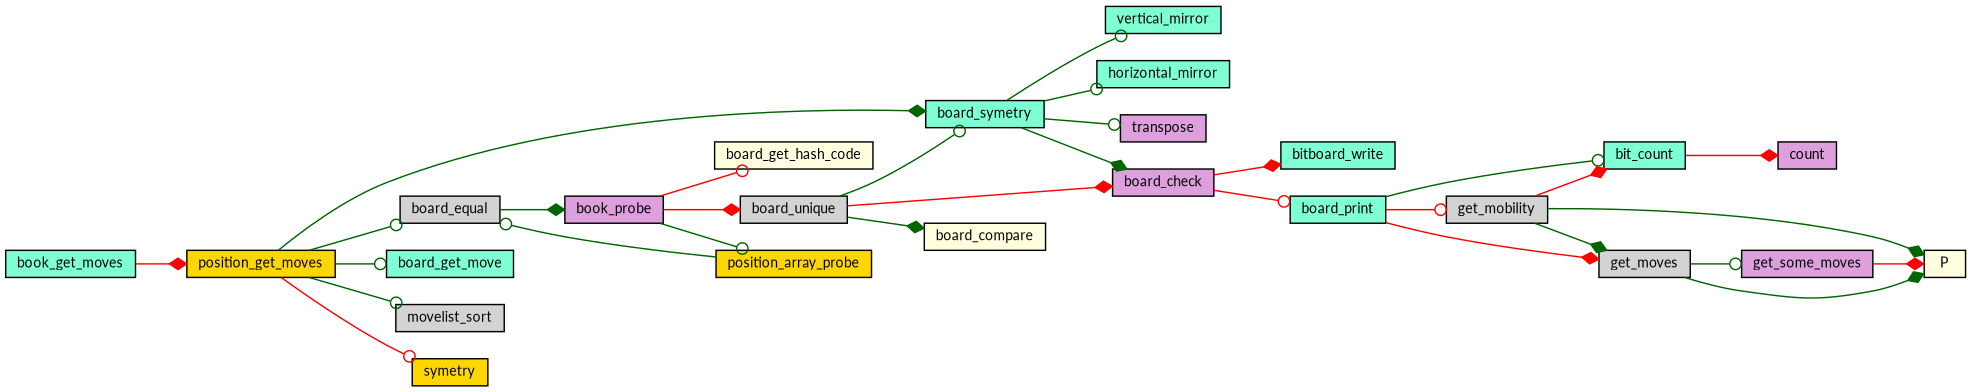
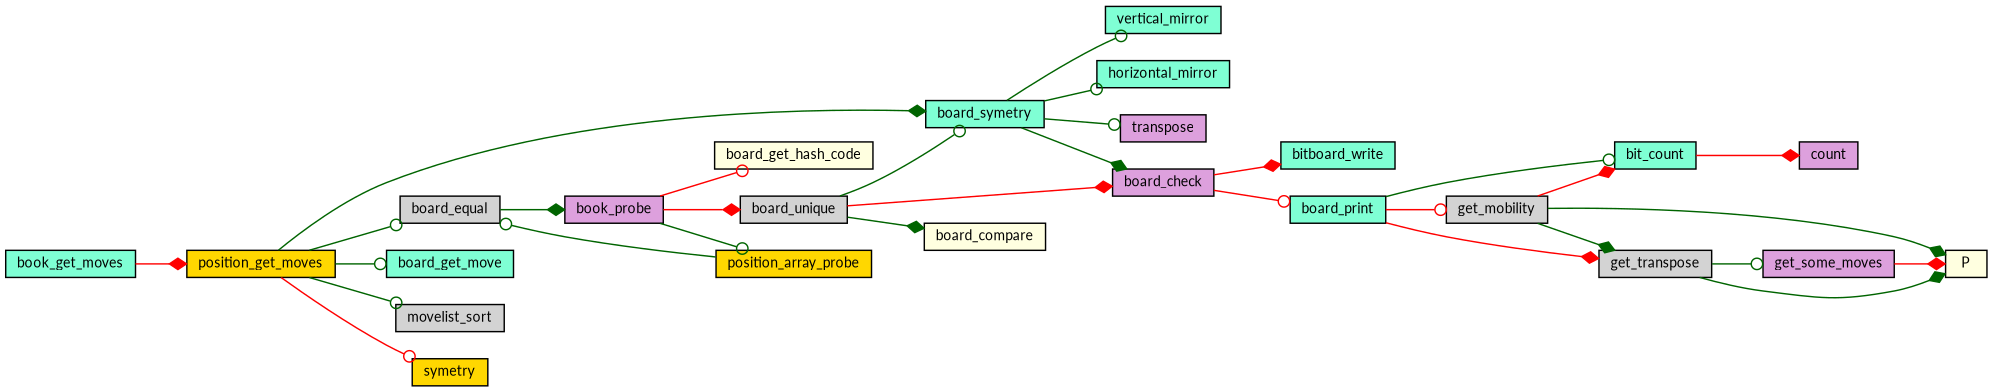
node "get_moves": label "get_moves" -> "get_transpose"
